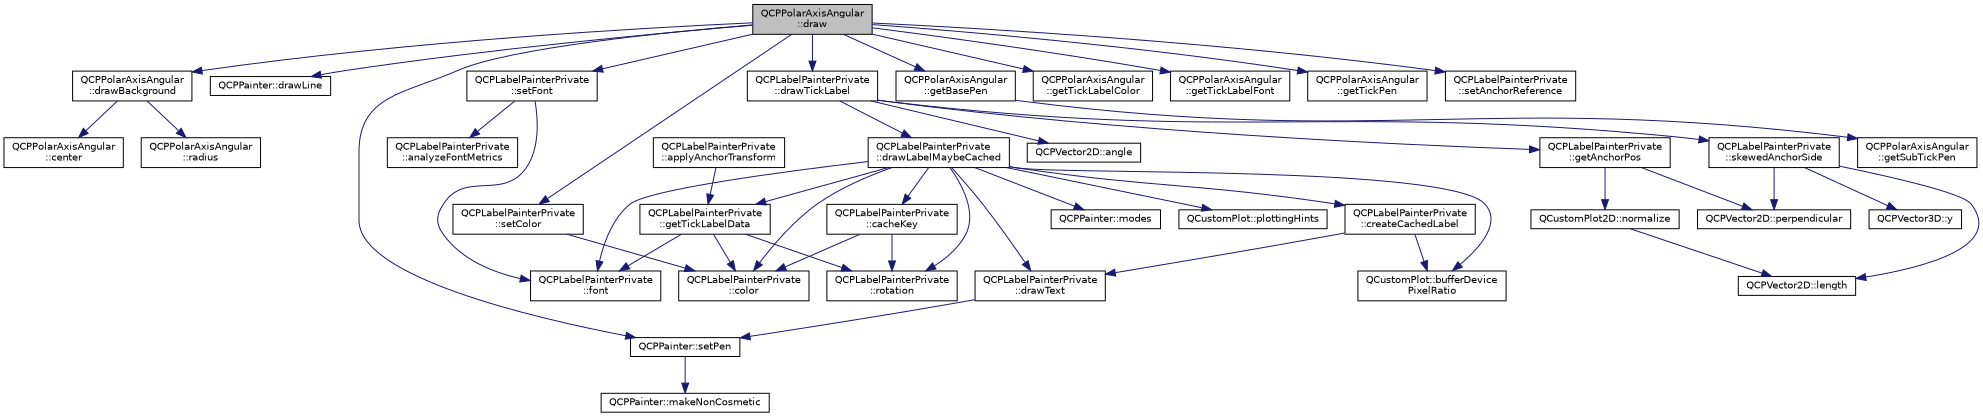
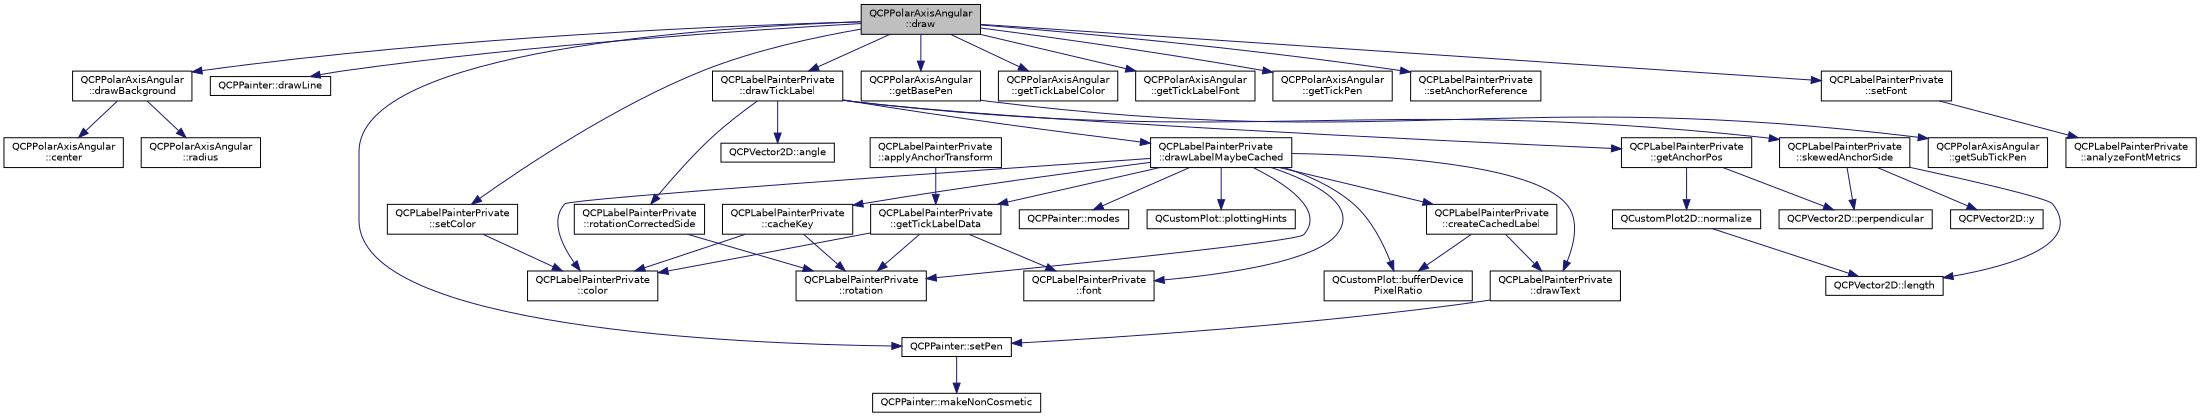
edge "QCPLabelPainterPrivate ::setFont" -> "QCPLabelPainterPrivate ::font": removed
node "QCPLabelPainterPrivate ::rotationCorrectedSide": added
node "QCPVector3D::y": label "QCPVector3D::y" -> "QCPVector2D::y"
